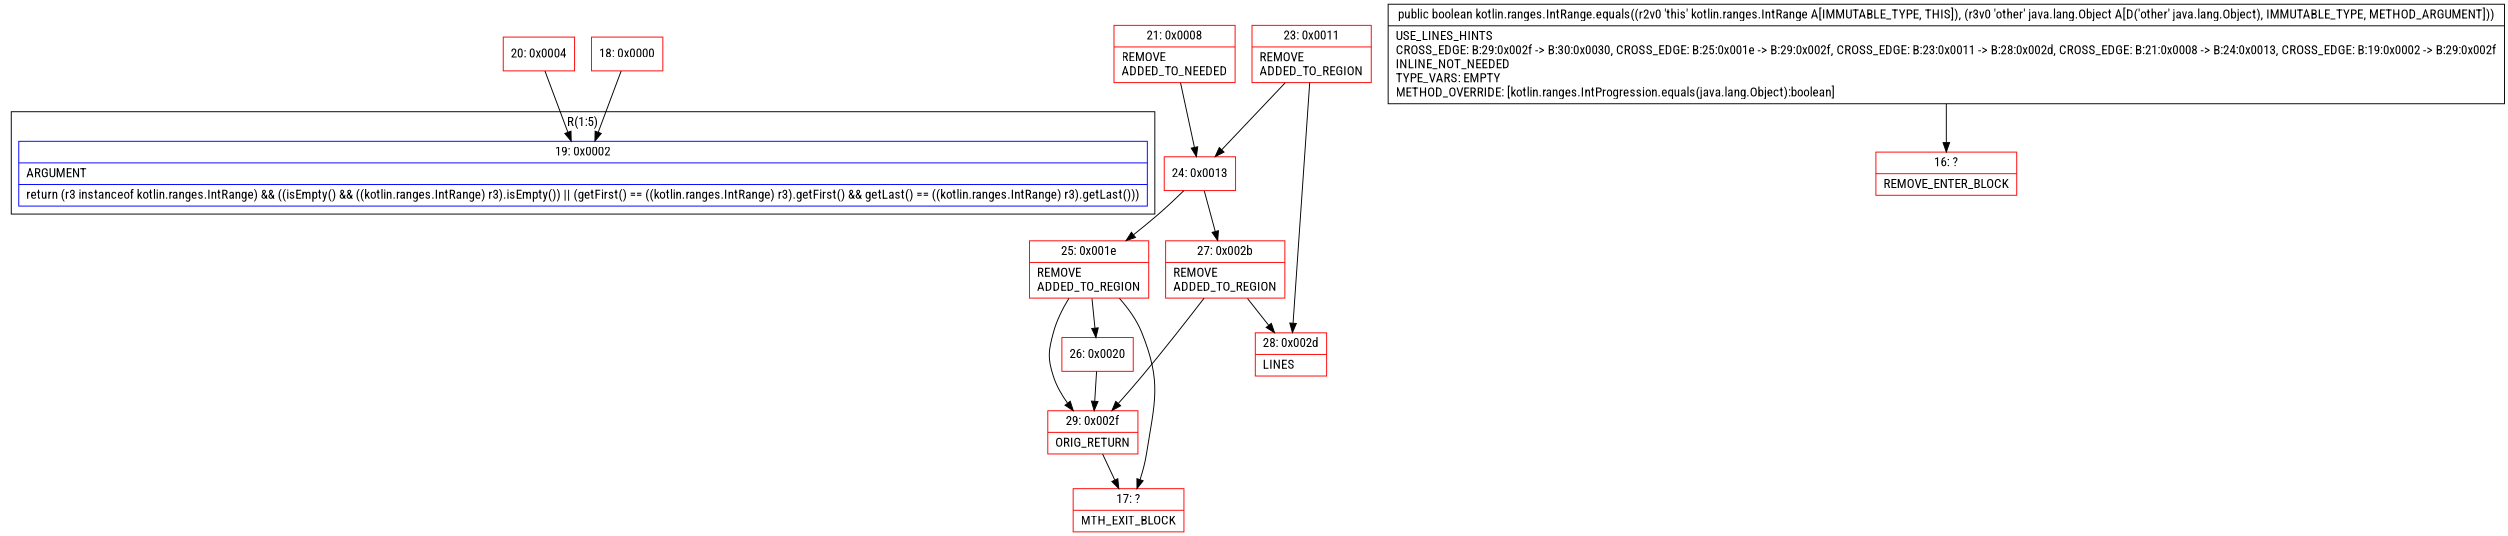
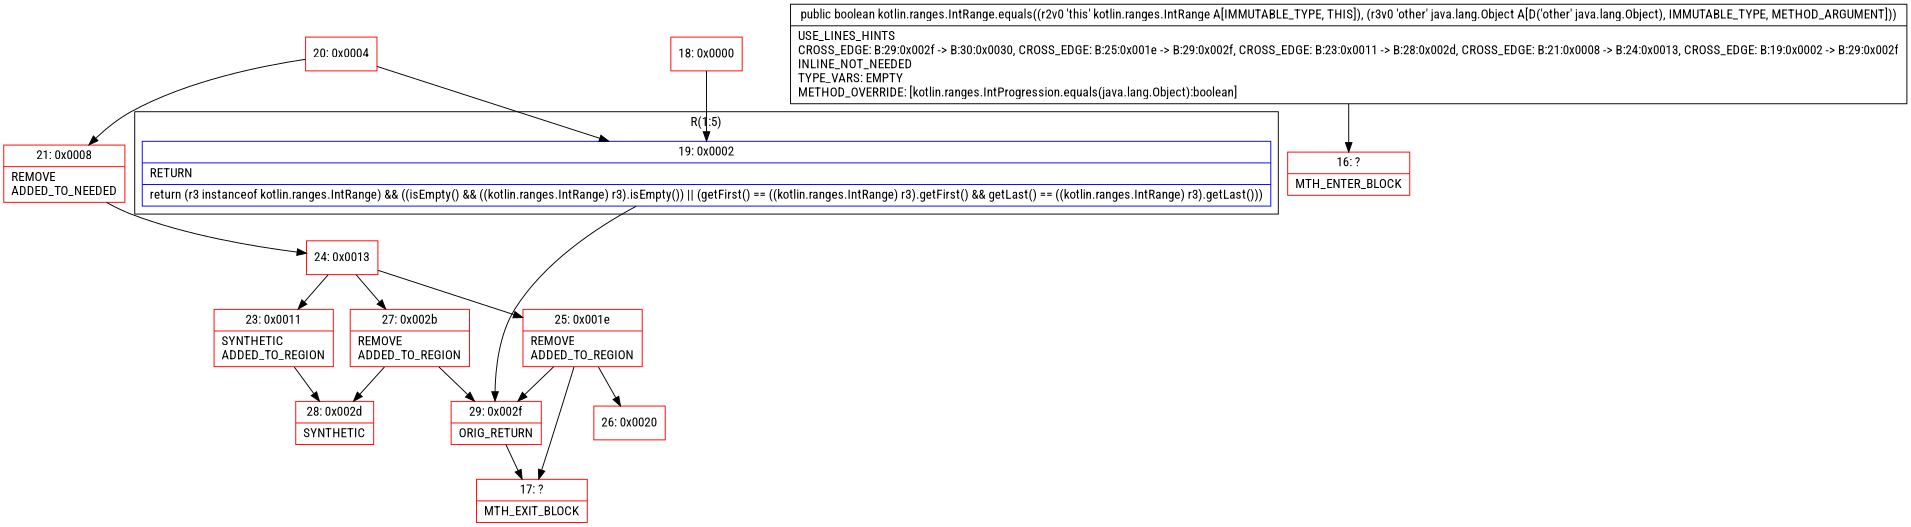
node "23: 0x0011": text "REMOVE" -> "SYNTHETIC"
edge "20: 0x0004" -> "21: 0x0008": added
edge "23: 0x0011" -> "24: 0x0013": reversed
node "19: 0x0002": text "ARGUMENT" -> "RETURN"
node "16: ?": text "REMOVE_ENTER_BLOCK" -> "MTH_ENTER_BLOCK"
node "28: 0x002d": text "LINES" -> "SYNTHETIC"
edge "26: 0x0020" -> "29: 0x002f": now "19: 0x0002" -> "29: 0x002f"
